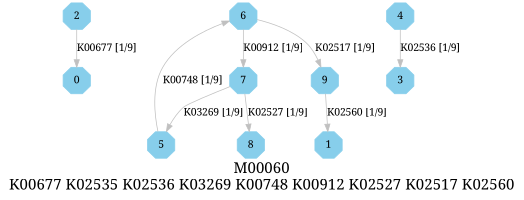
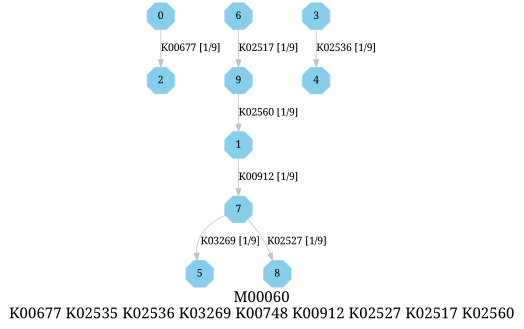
edge "2" -> "0": reversed
edge "6" -> "7": now "1" -> "7"
edge "4" -> "3": reversed
edge "5" -> "6": removed, label "K00748 [1/9]"
